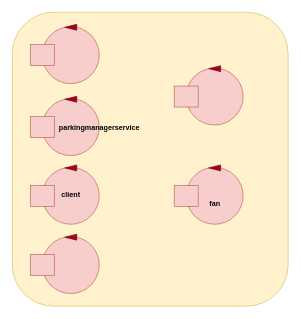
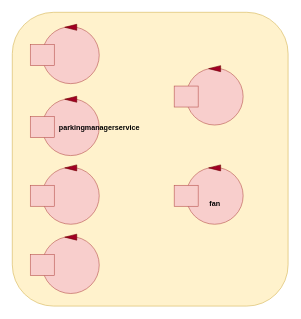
node "client": removed
